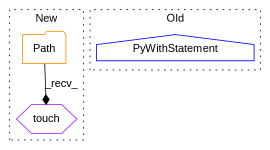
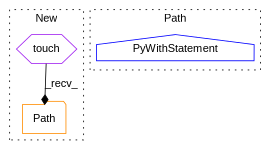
cluster "Old": label "Old" -> "Path"
edge "Path" -> "touch": reversed
